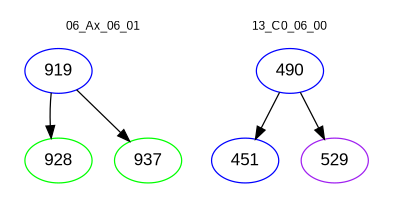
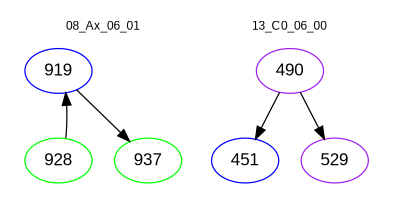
cluster "06_Ax_06_01": label "06_Ax_06_01" -> "08_Ax_06_01"
node "490": color blue -> purple
edge "919" -> "928": reversed
